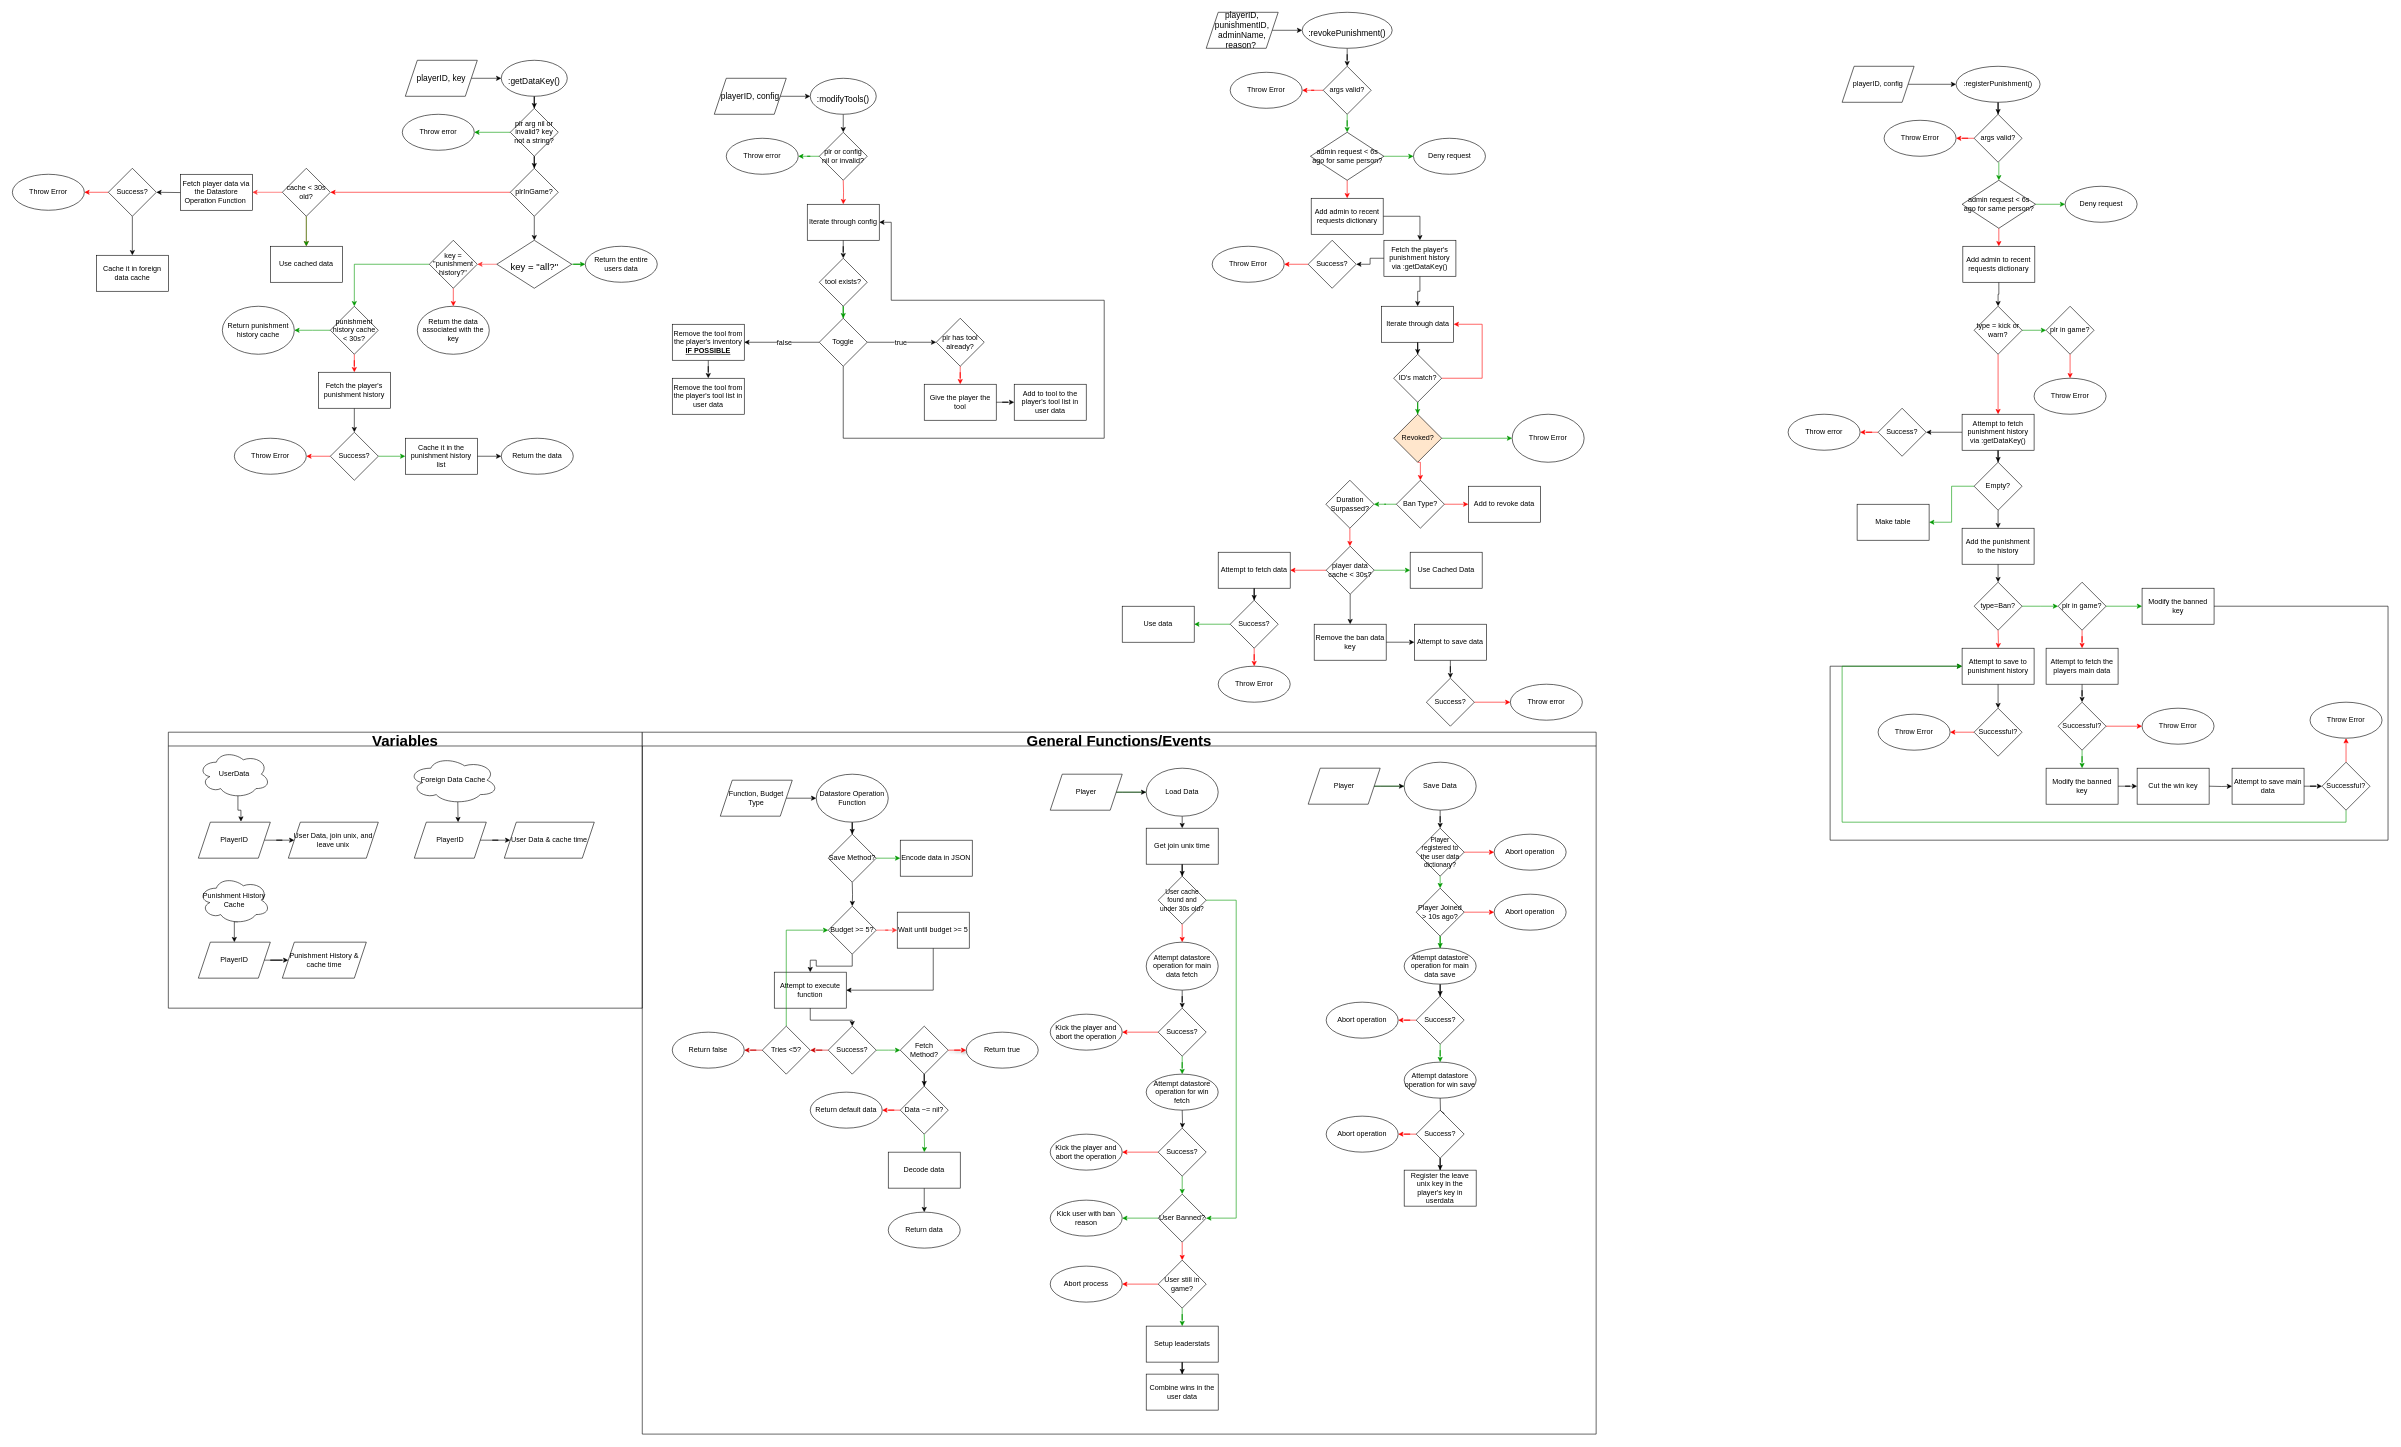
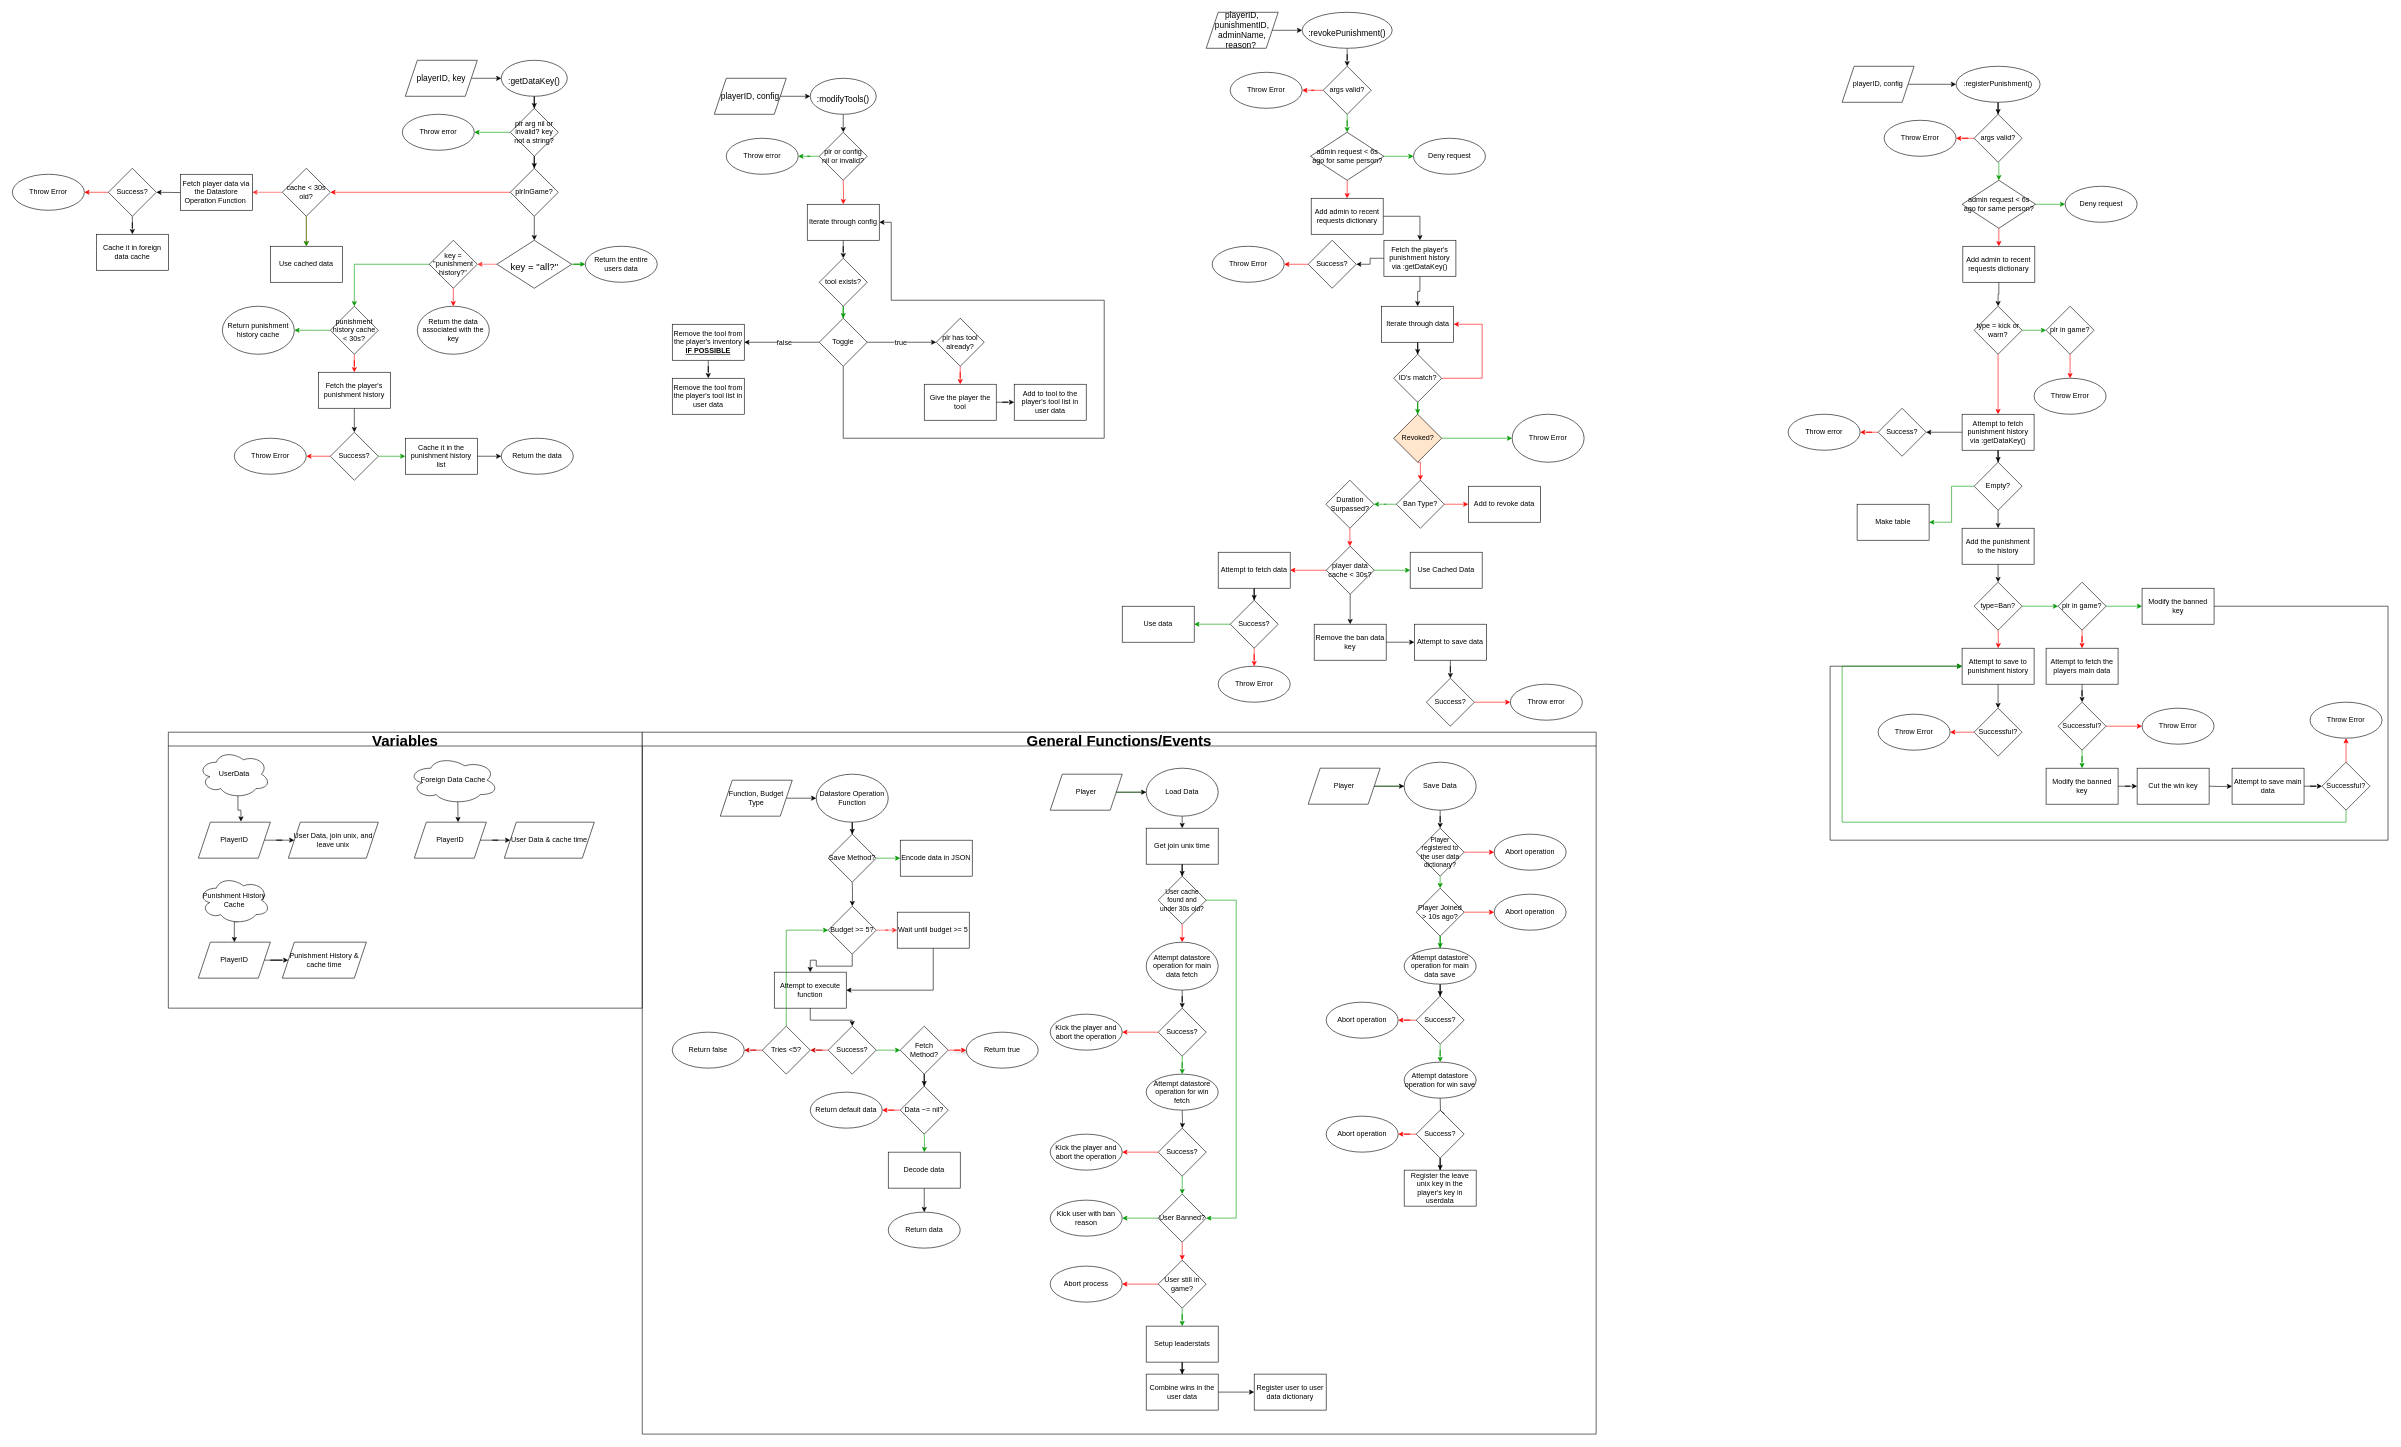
node "Cache it in foreign data cache": moved (132, 273) -> (132, 252)
edge "Combine wins in the user data" -> "Register user to user data dictionary": added
node "Register user to user data dictionary": added
